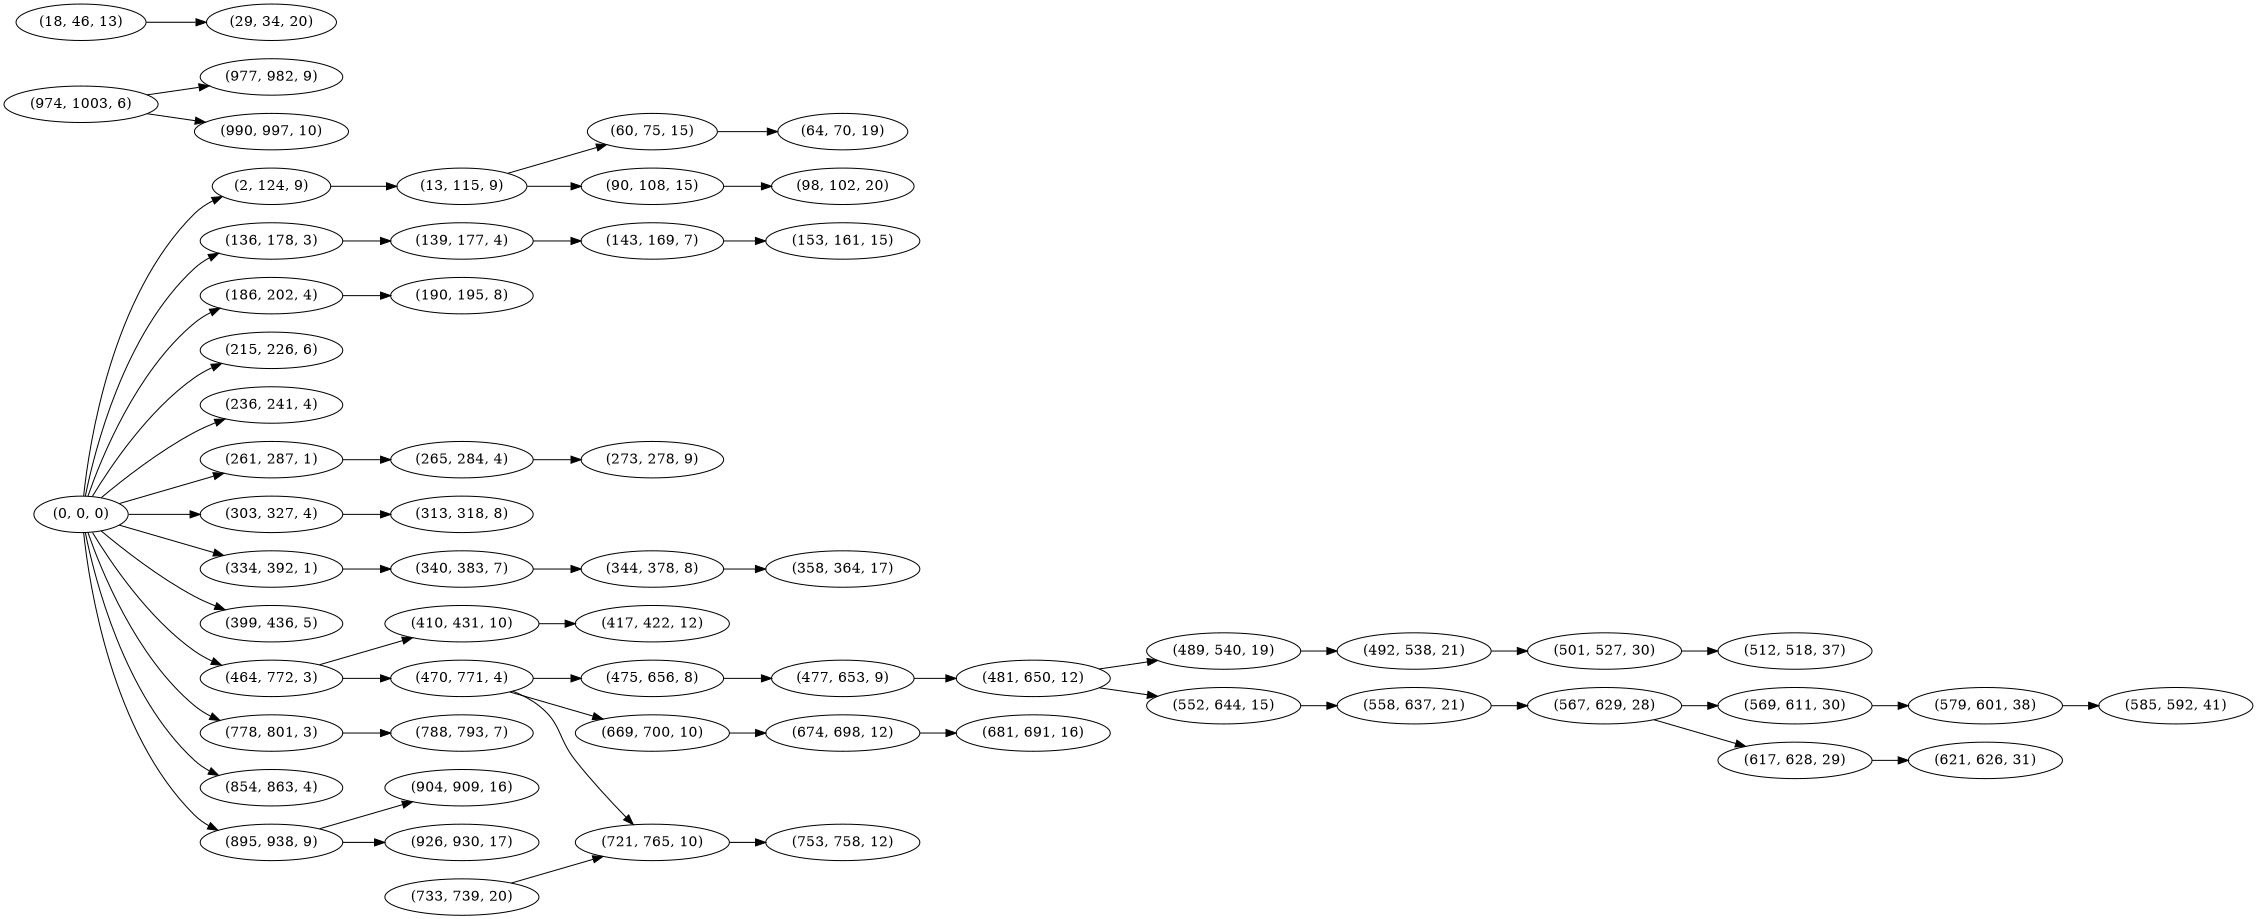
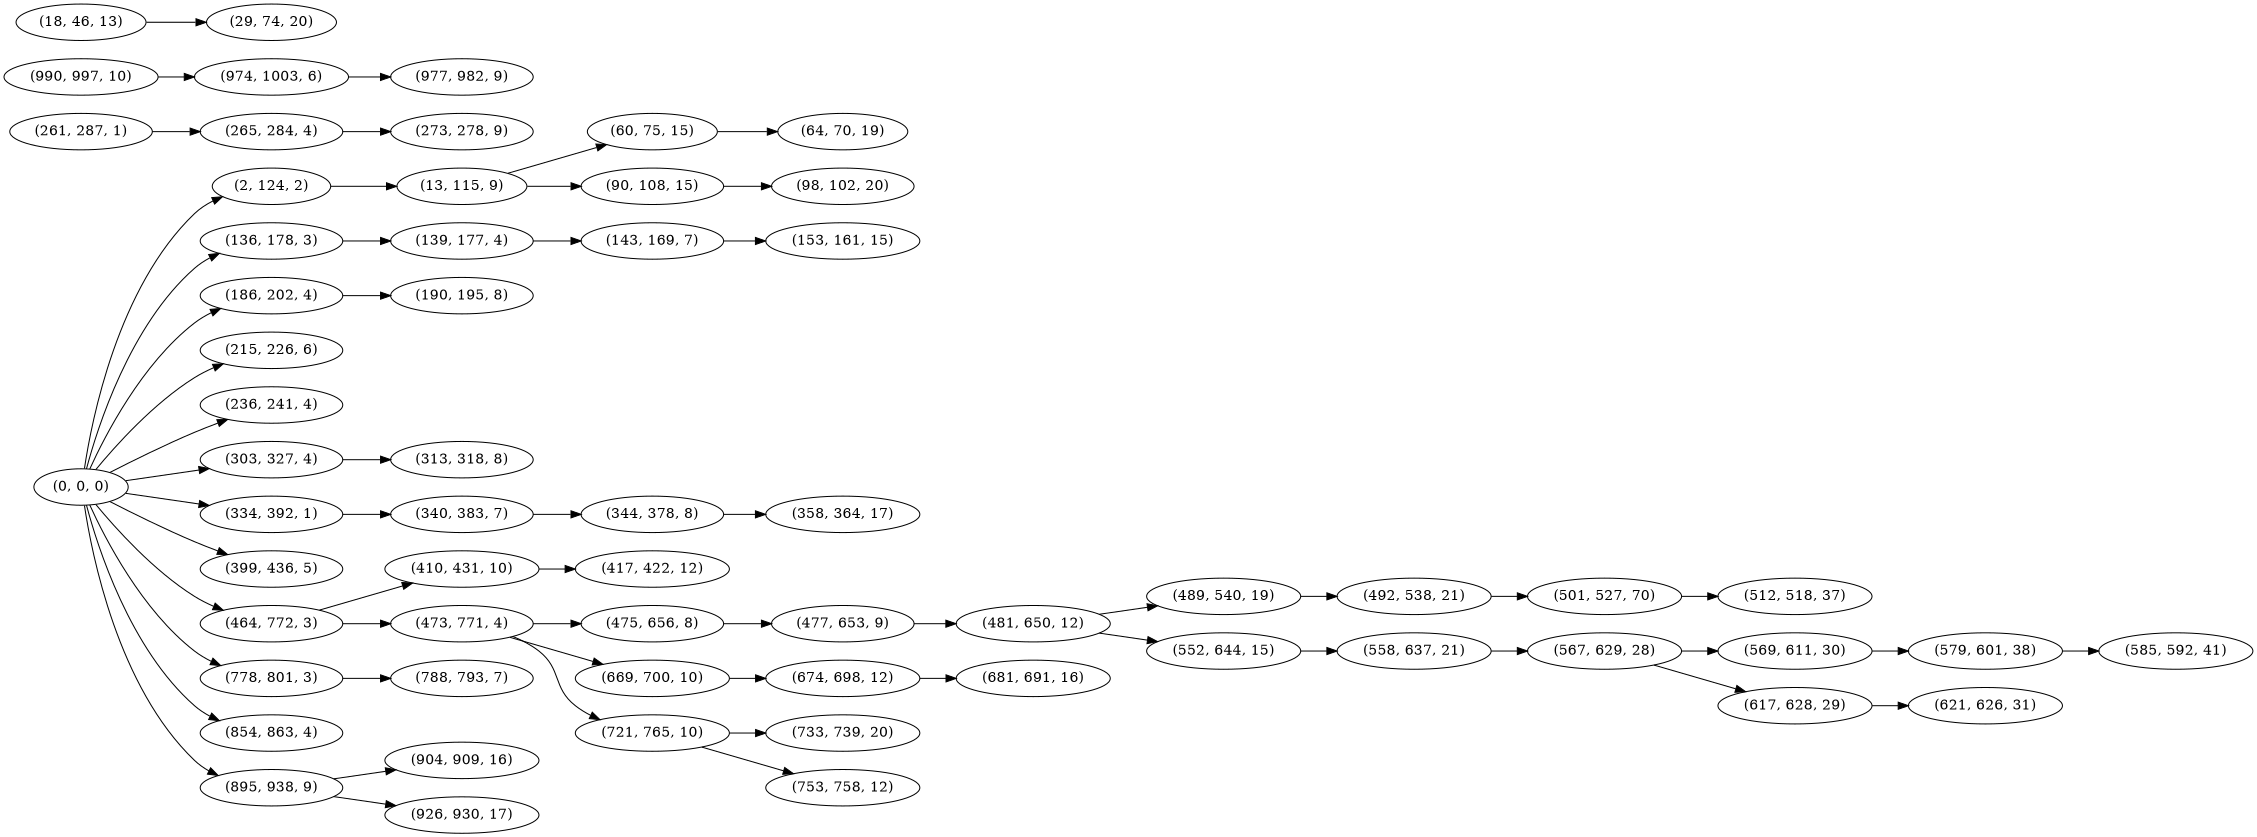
node "(29, 34, 20)": label "(29, 34, 20)" -> "(29, 74, 20)"
edge "(974, 1003, 6)" -> "(990, 997, 10)": reversed
node "(2, 124, 9)": label "(2, 124, 9)" -> "(2, 124, 2)"
edge "(0, 0, 0)" -> "(261, 287, 1)": removed
node "(501, 527, 30)": label "(501, 527, 30)" -> "(501, 527, 70)"
node "(470, 771, 4)": label "(470, 771, 4)" -> "(473, 771, 4)"
edge "(733, 739, 20)" -> "(721, 765, 10)": reversed
